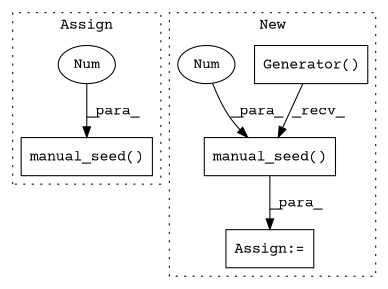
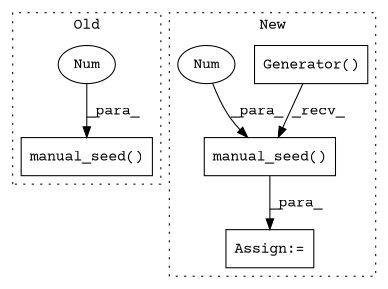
cluster "Assign": label "Assign" -> "Old"
